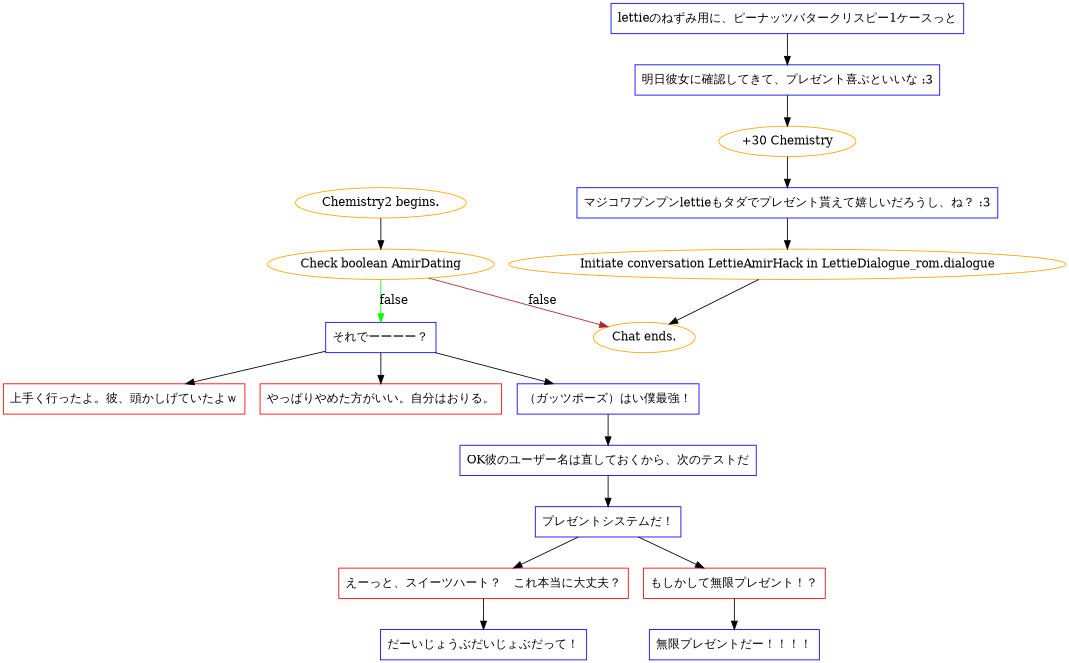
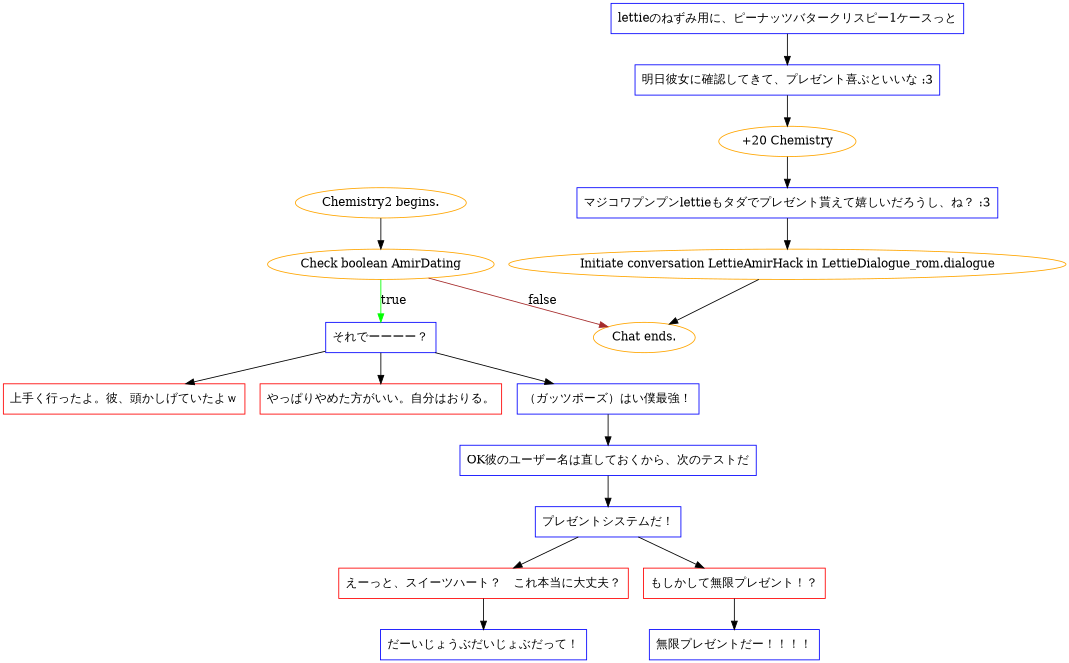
node "+30 Chemistry": label "+30 Chemistry" -> "+20 Chemistry"
edge "Check boolean AmirDating" -> "それでーーーー？": label "false" -> "true"
